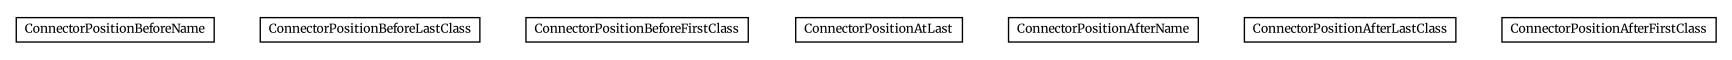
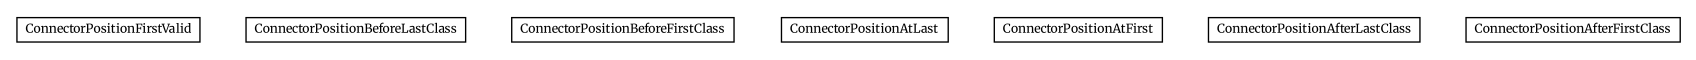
node "ConnectorPositionFirstValid": added
node "ConnectorPositionBeforeName": removed
node "ConnectorPositionAtFirst": added
node "ConnectorPositionAfterName": removed
